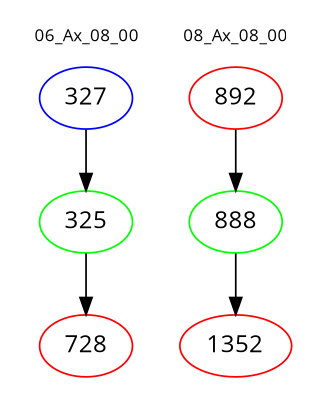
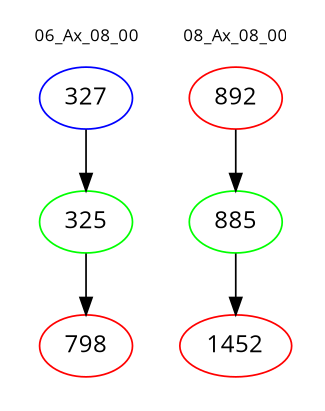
node "888": label "888" -> "885"
node "728": label "728" -> "798"
node "1352": label "1352" -> "1452"
